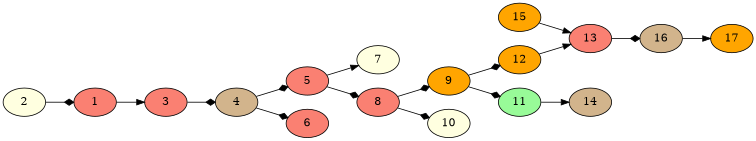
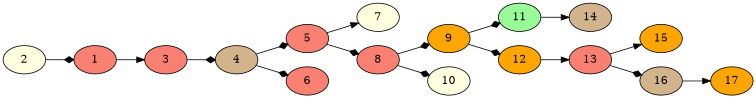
edge "15" -> "13": reversed
